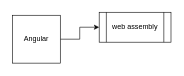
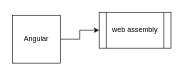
node "web assembly": size 72x30 -> 72x36
